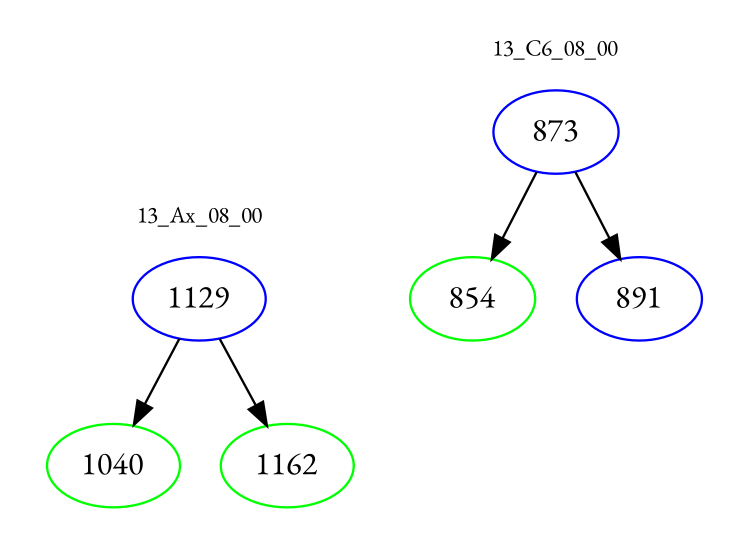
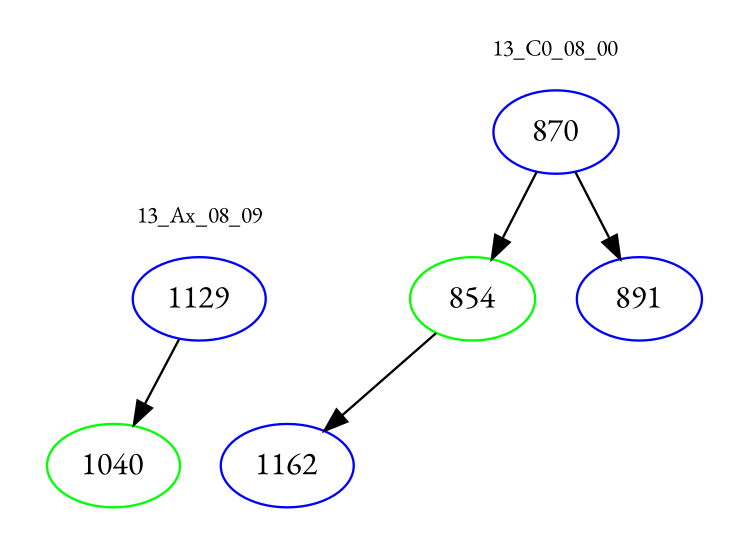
cluster "13_C6_08_00": label "13_C6_08_00" -> "13_C0_08_00"
node "873": label "873" -> "870"
cluster "13_Ax_08_00": label "13_Ax_08_00" -> "13_Ax_08_09"
edge "1129" -> "1162": now "854" -> "1162"
node "1162": color green -> blue
